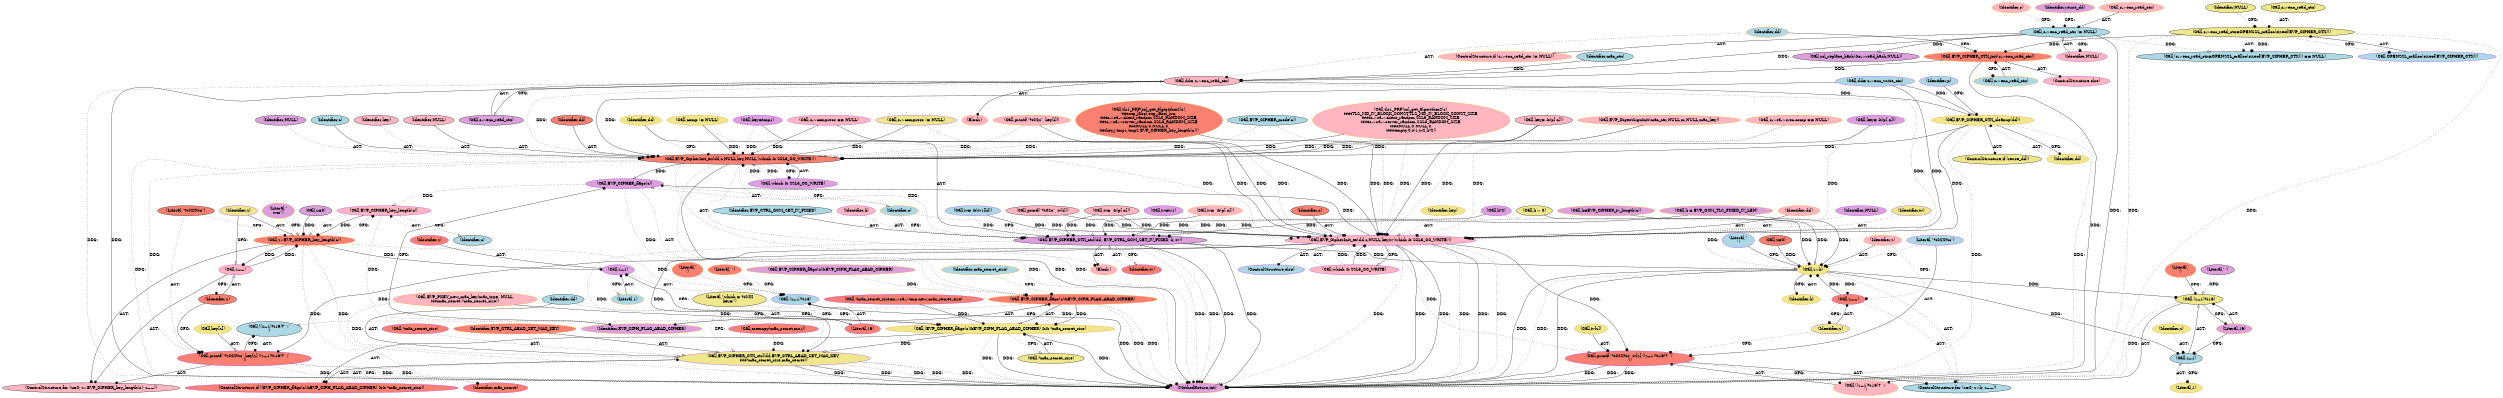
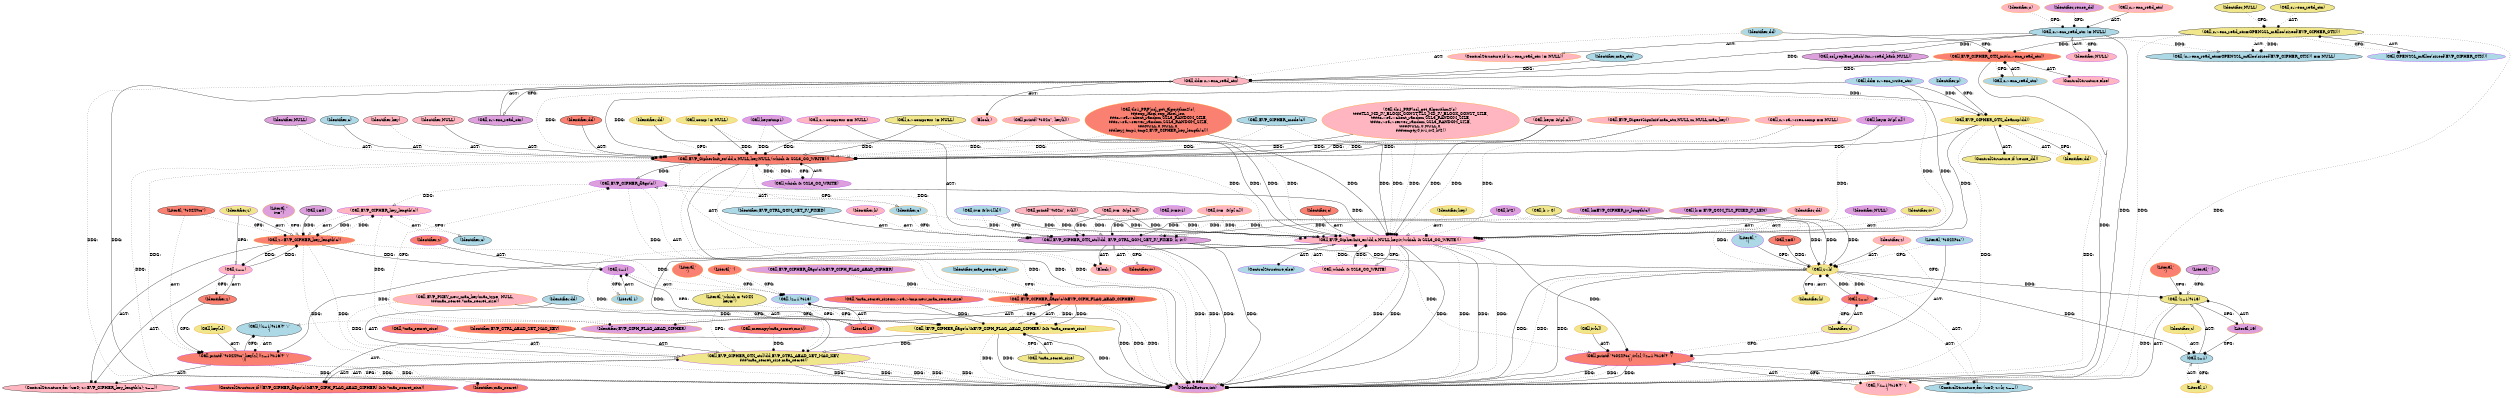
node "(Call,s->compress != NULL)": color purple -> black
edge "(Call,z<EVP_CIPHER_key_length(c))" -> "(Call,EVP_CIPHER_key_length(c))": label "CFG: " -> "DDG: "
edge "(Identifier,EVP_CIPH_FLAG_AEAD_CIPHER)" -> "(Call,EVP_CIPHER_flags(c))": style solid -> dotted
